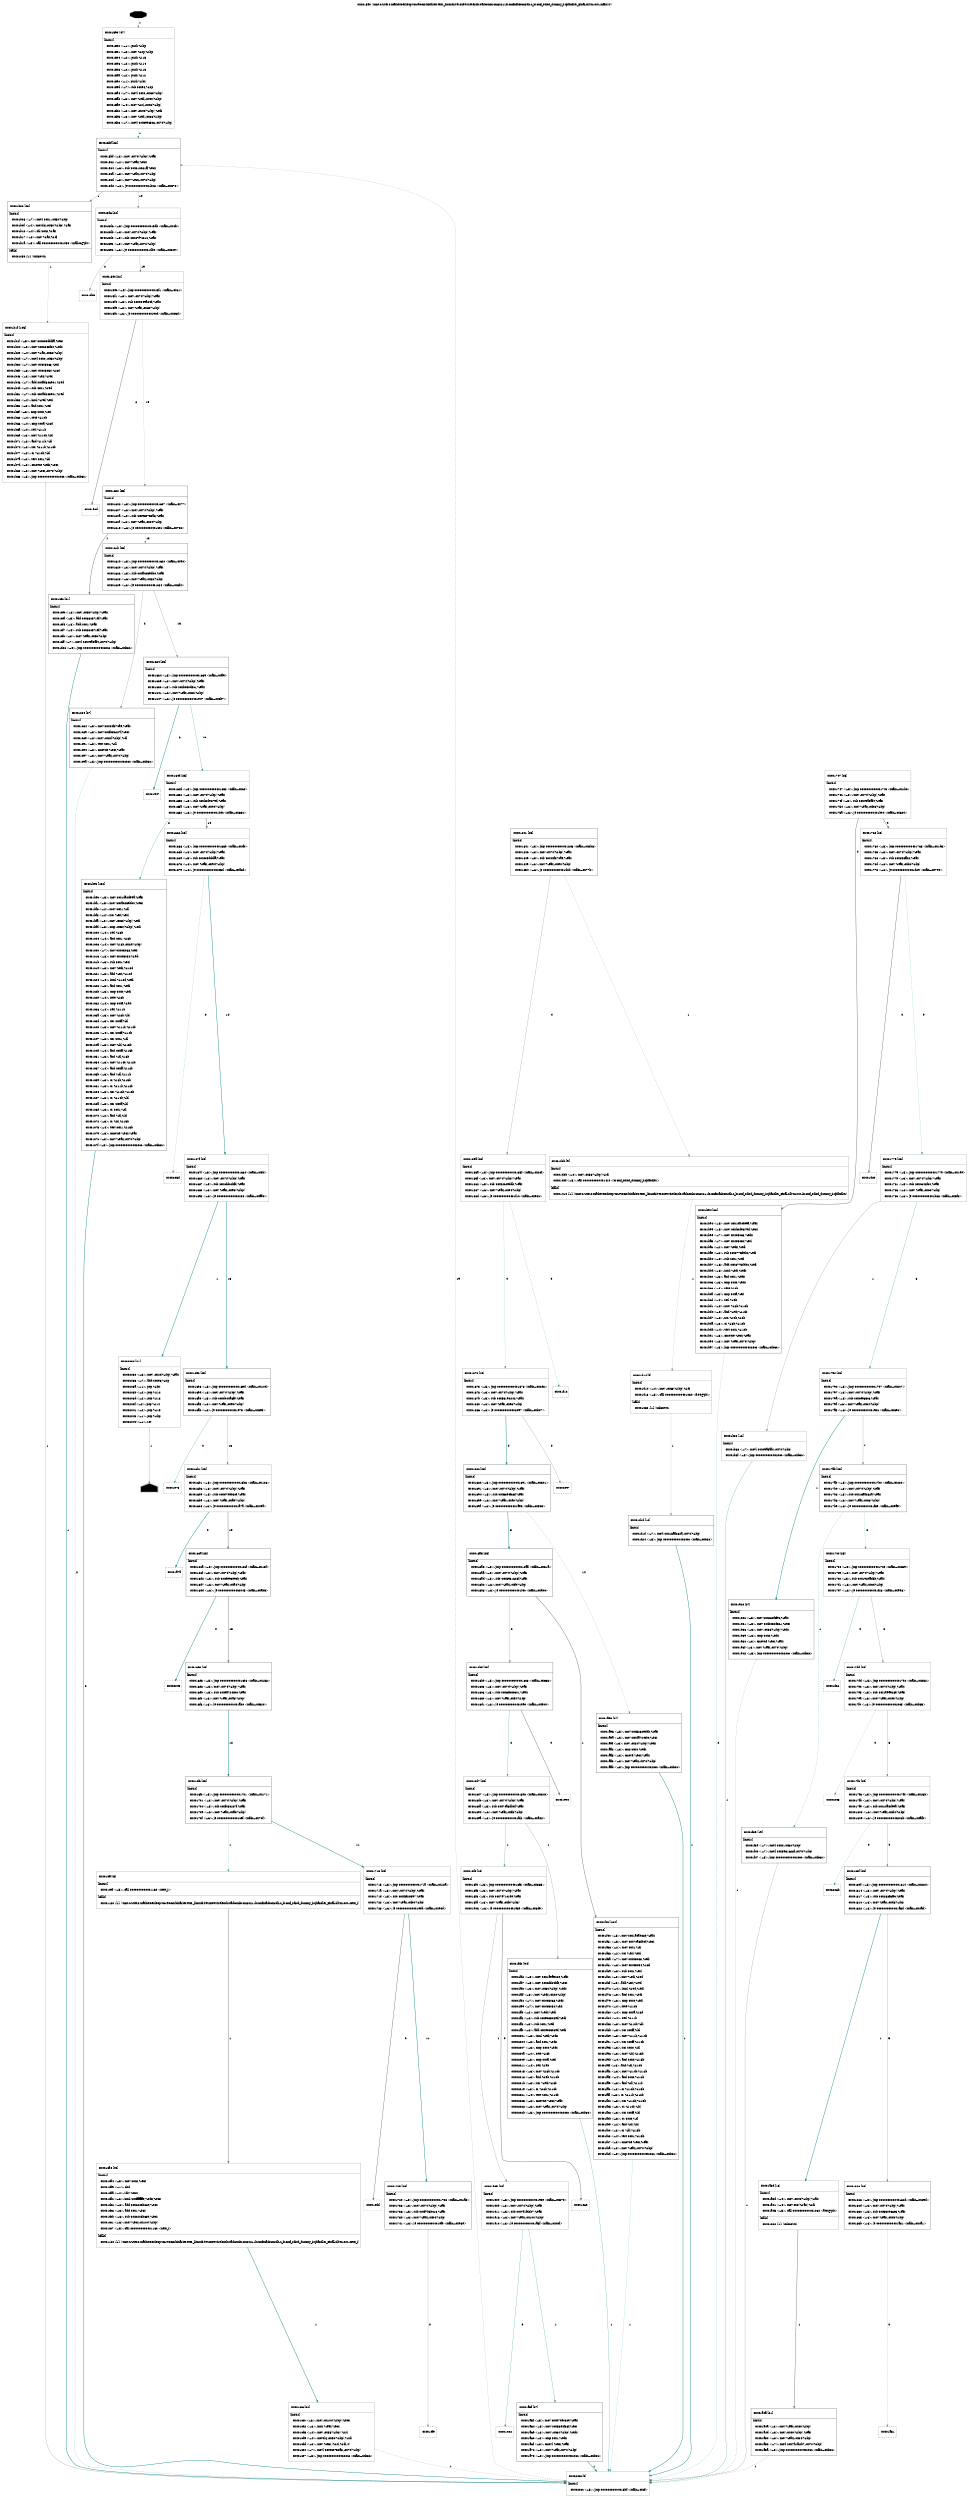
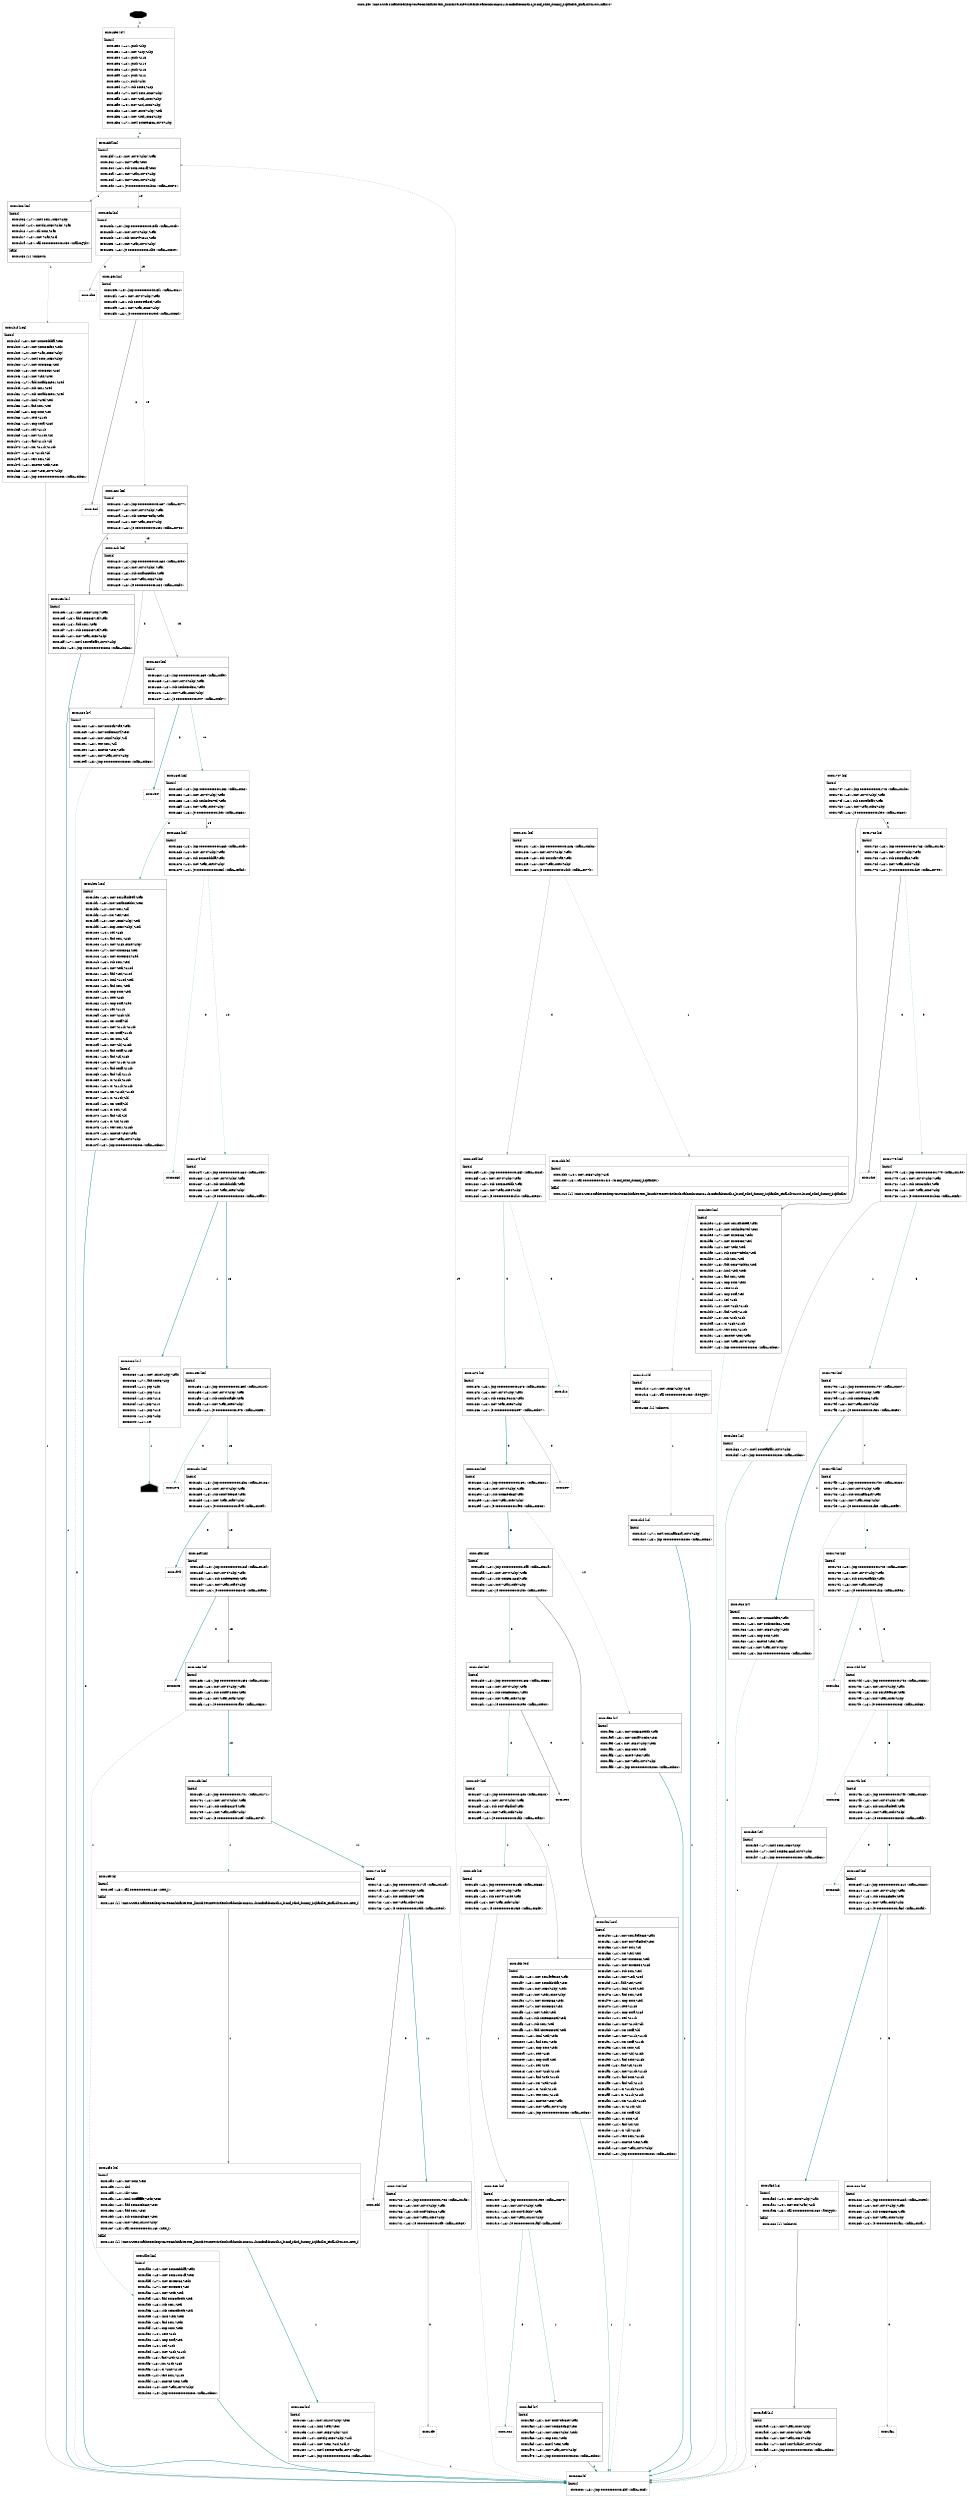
edge "0x401666 [25]" -> "0x40167f [25]": style bold -> dashed
edge "0x40185a [25]" -> "0x401873 [25]": style dashed -> solid
node "0x401e69": removed
node "0x401ab0 [88]": added
